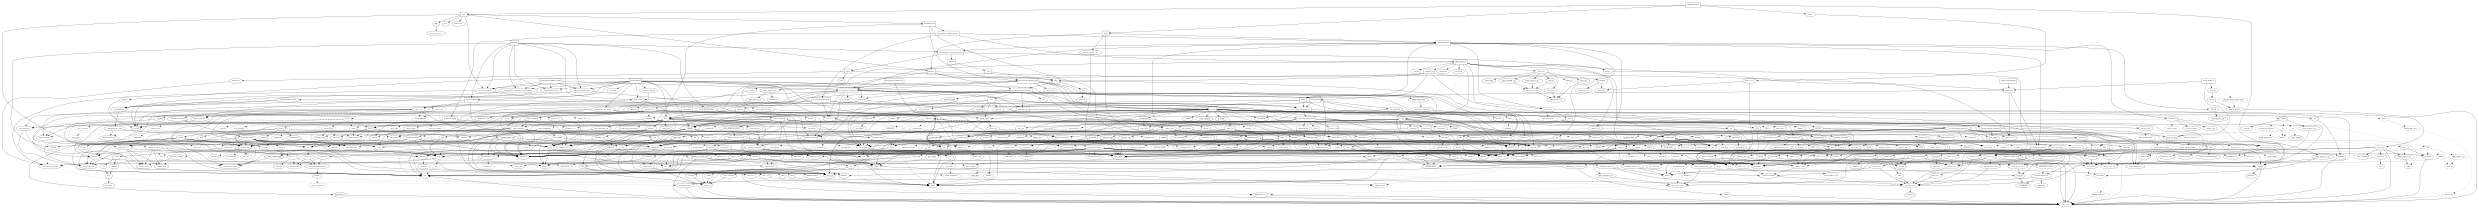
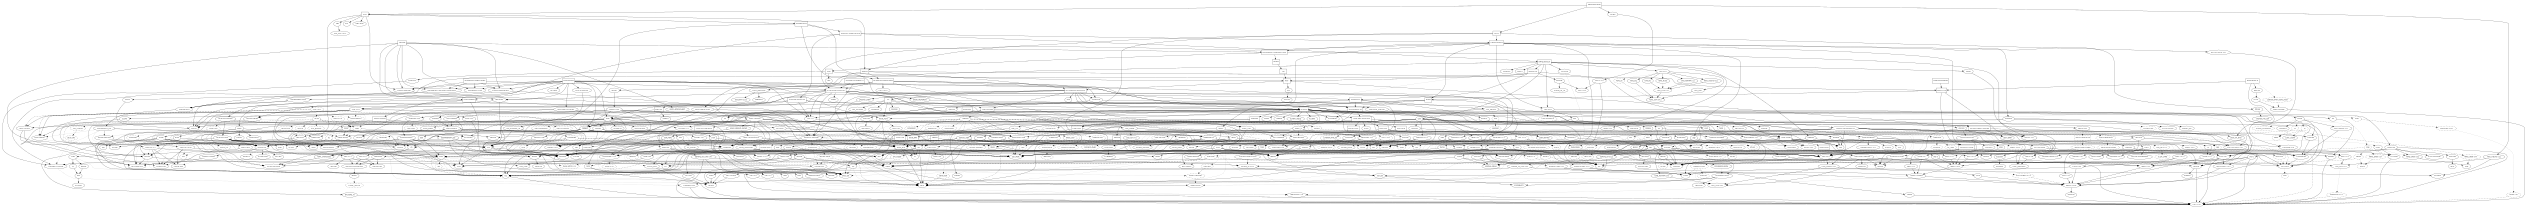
node "num-iter": added
